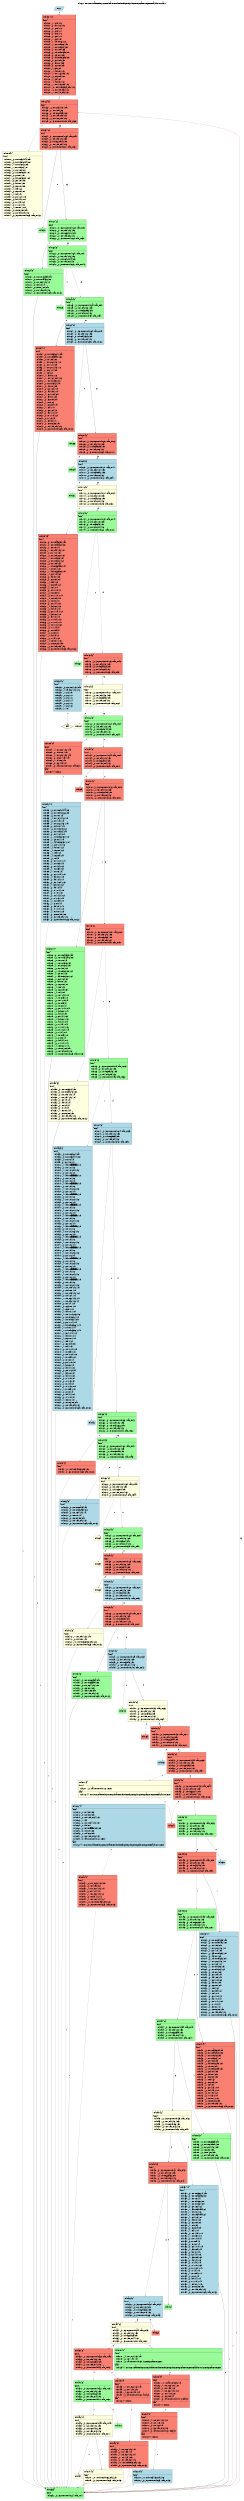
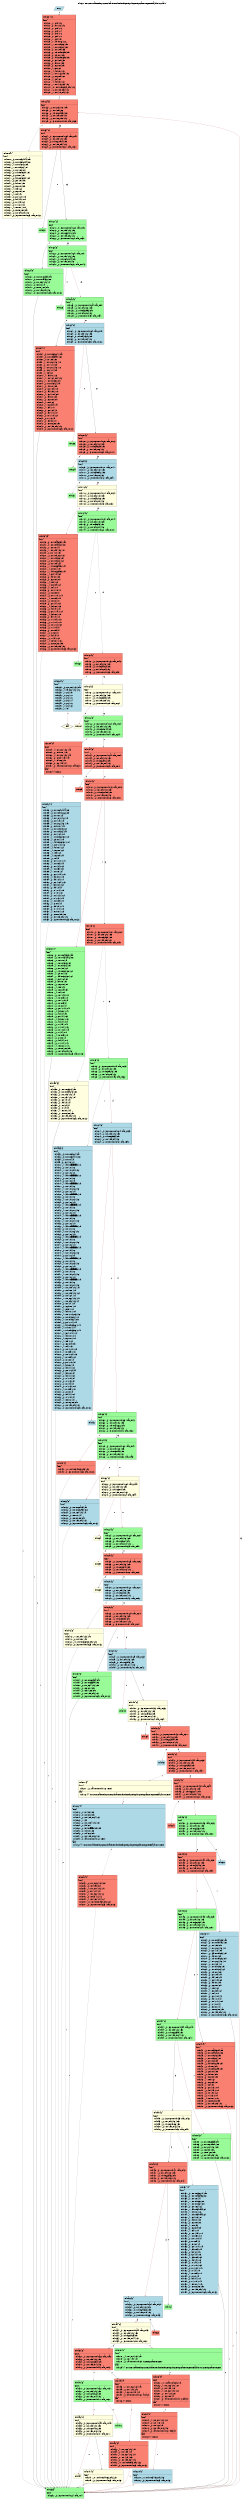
edge "0x402071 [5]" -> "0x402640": now "0x402071 [5]" -> "0x402076 [44]"
